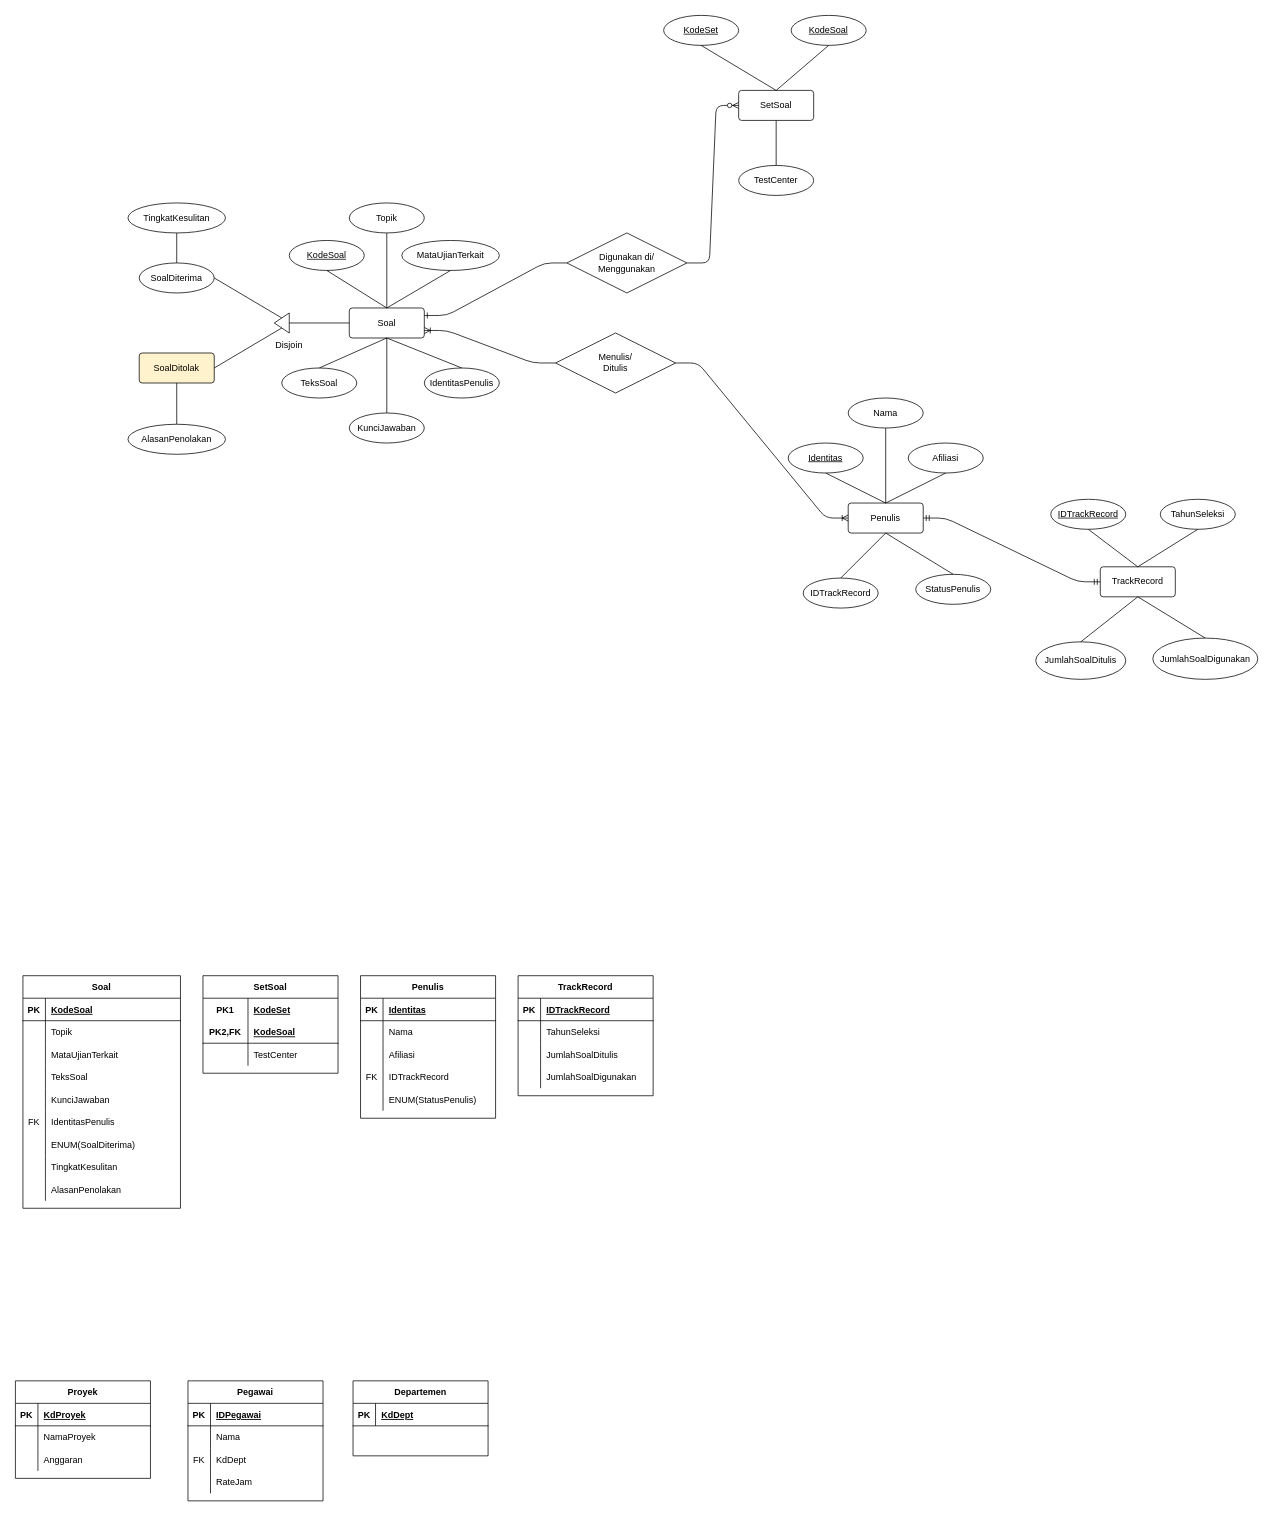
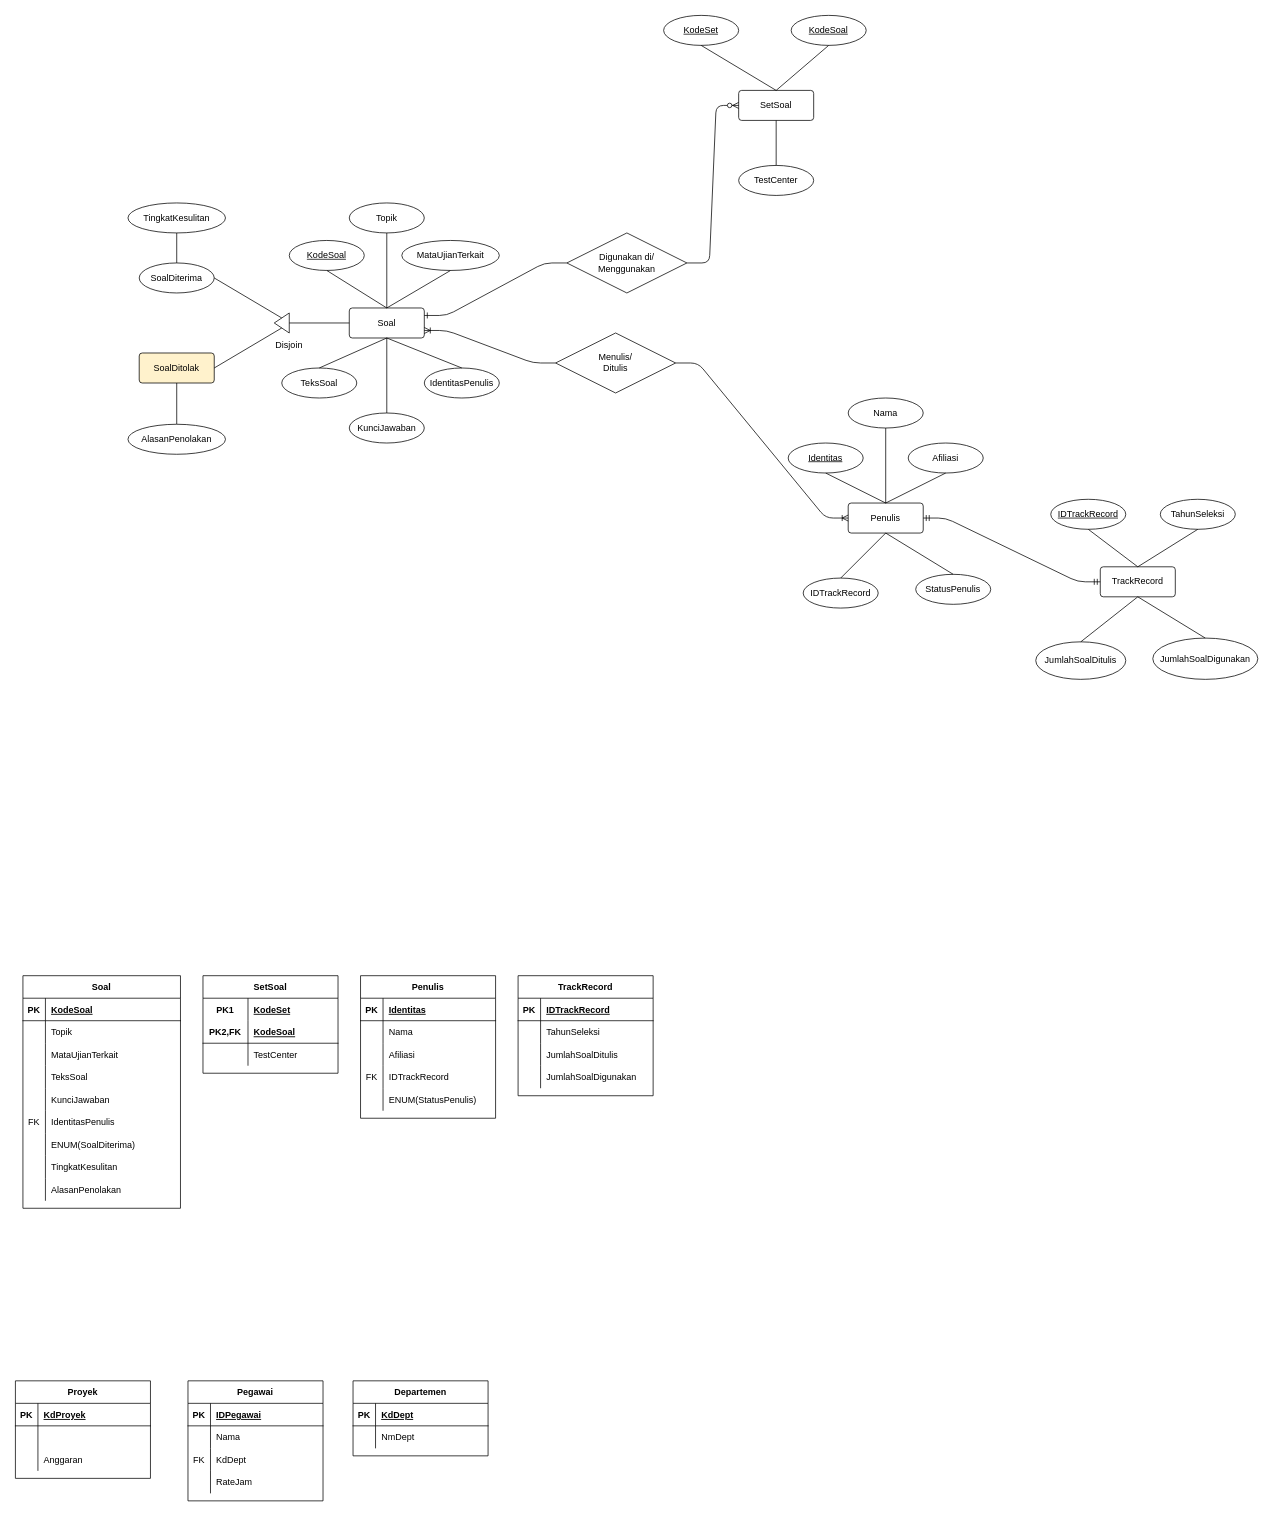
node "NamaProyek": removed
node "NmDept": added
